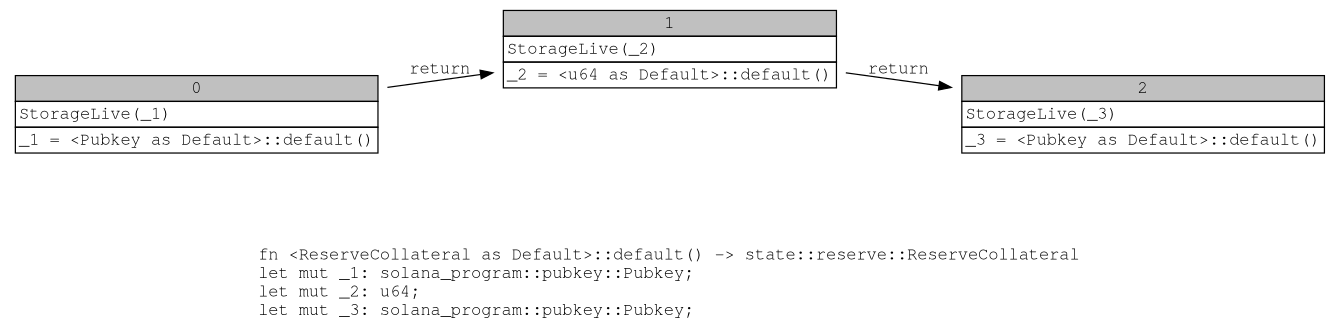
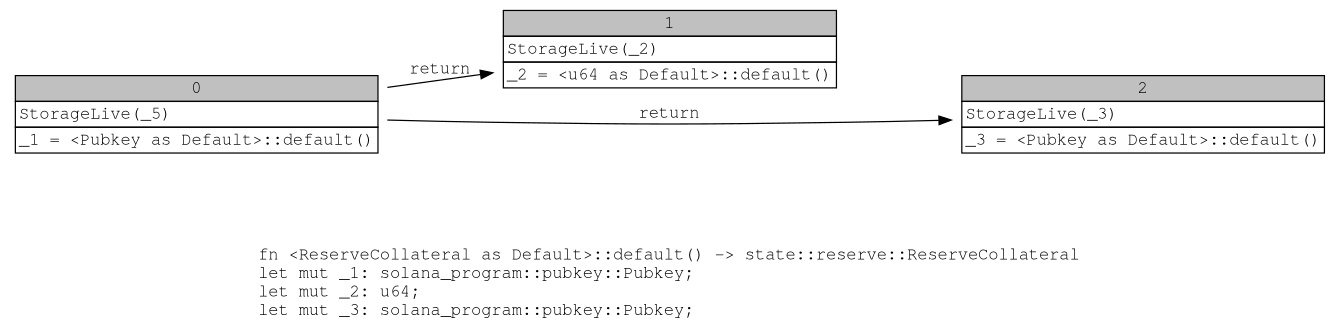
edge "1" -> "2": now "0" -> "2"
node "0": text "StorageLive(_1)" -> "StorageLive(_5)"
